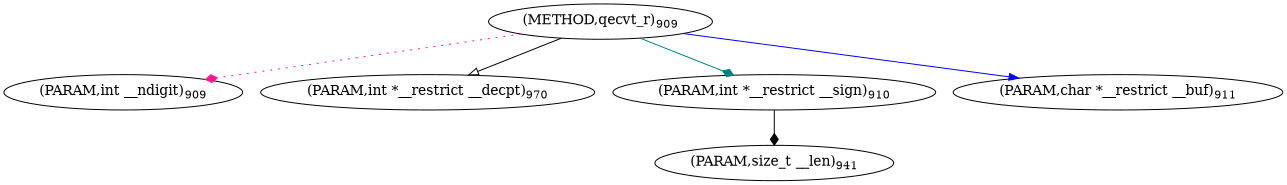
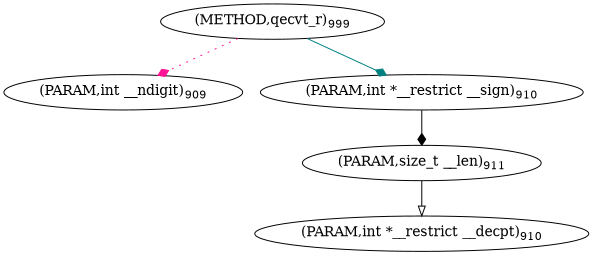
node "(METHOD,qecvt_r)": text "909" -> "999"
edge "(METHOD,qecvt_r)" -> "(PARAM,int *__restrict __decpt)": now "(PARAM,size_t __len)" -> "(PARAM,int *__restrict __decpt)"
node "(PARAM,int *__restrict __decpt)": text "970" -> "910"
node "(PARAM,char *__restrict __buf)": removed
node "(PARAM,size_t __len)": text "941" -> "911"
